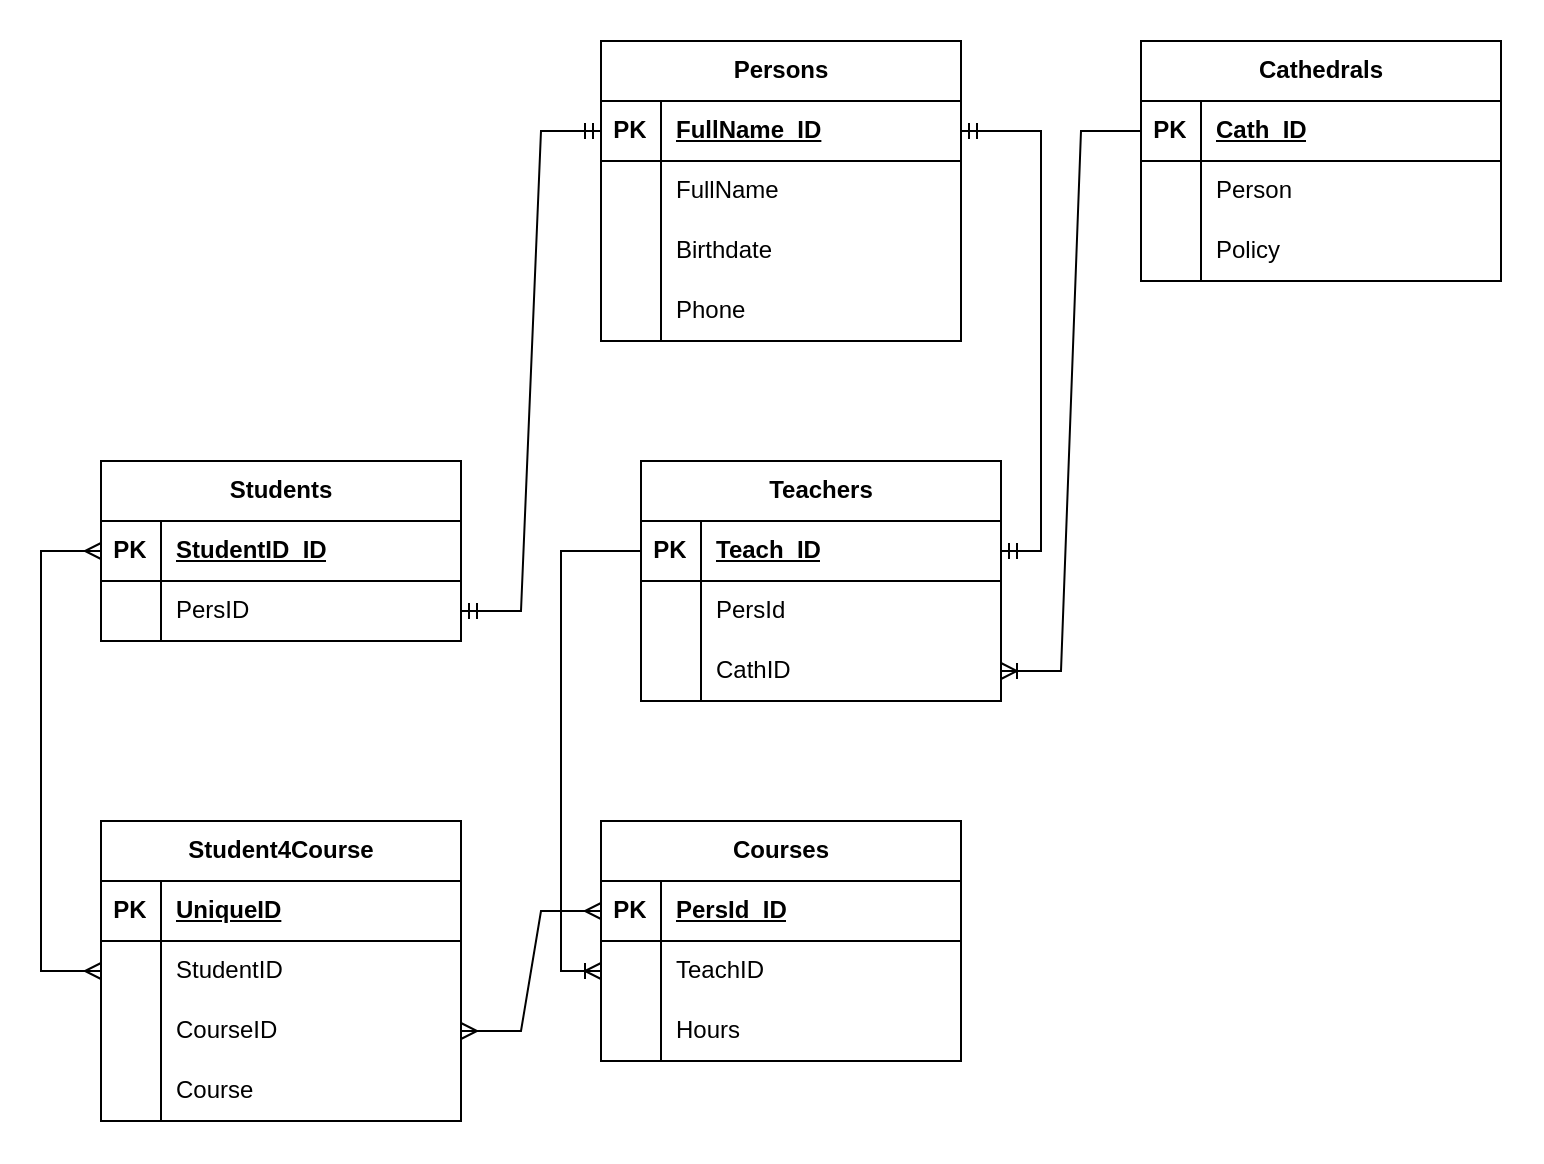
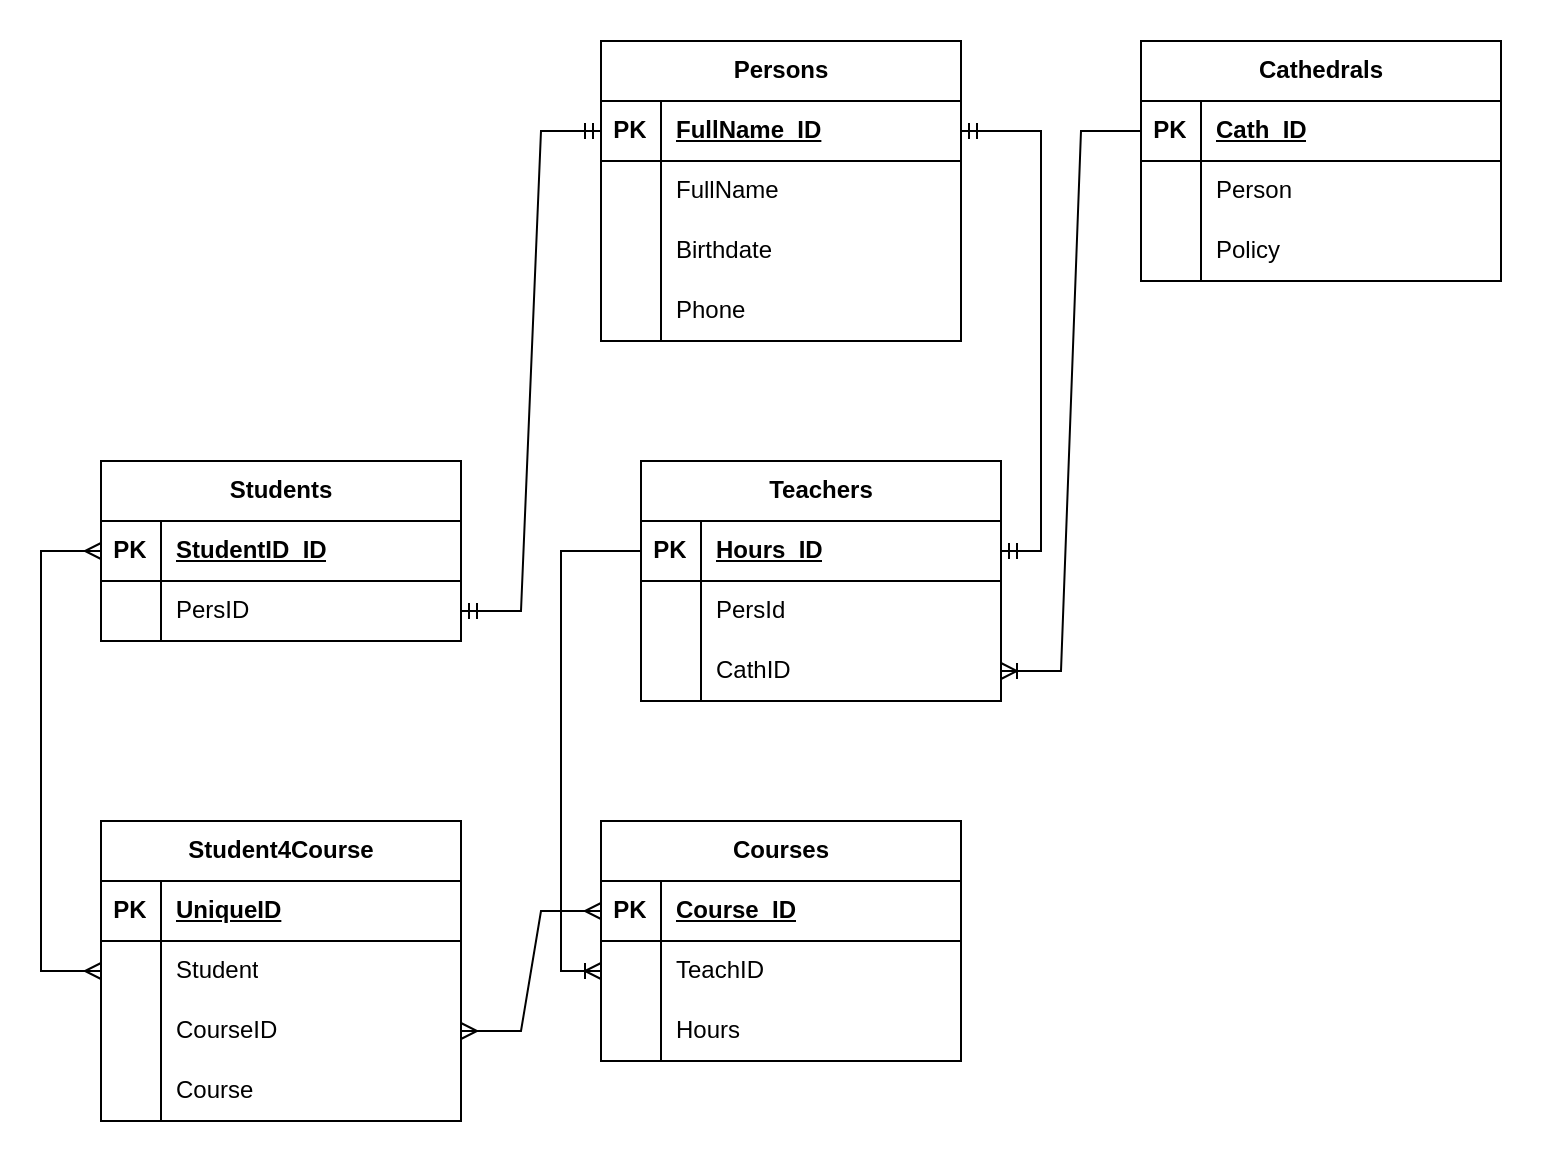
node "Teach_ID": label "Teach_ID" -> "Hours_ID"
node "PersId_ID": label "PersId_ID" -> "Course_ID"
node "StudentID": label "StudentID" -> "Student"
